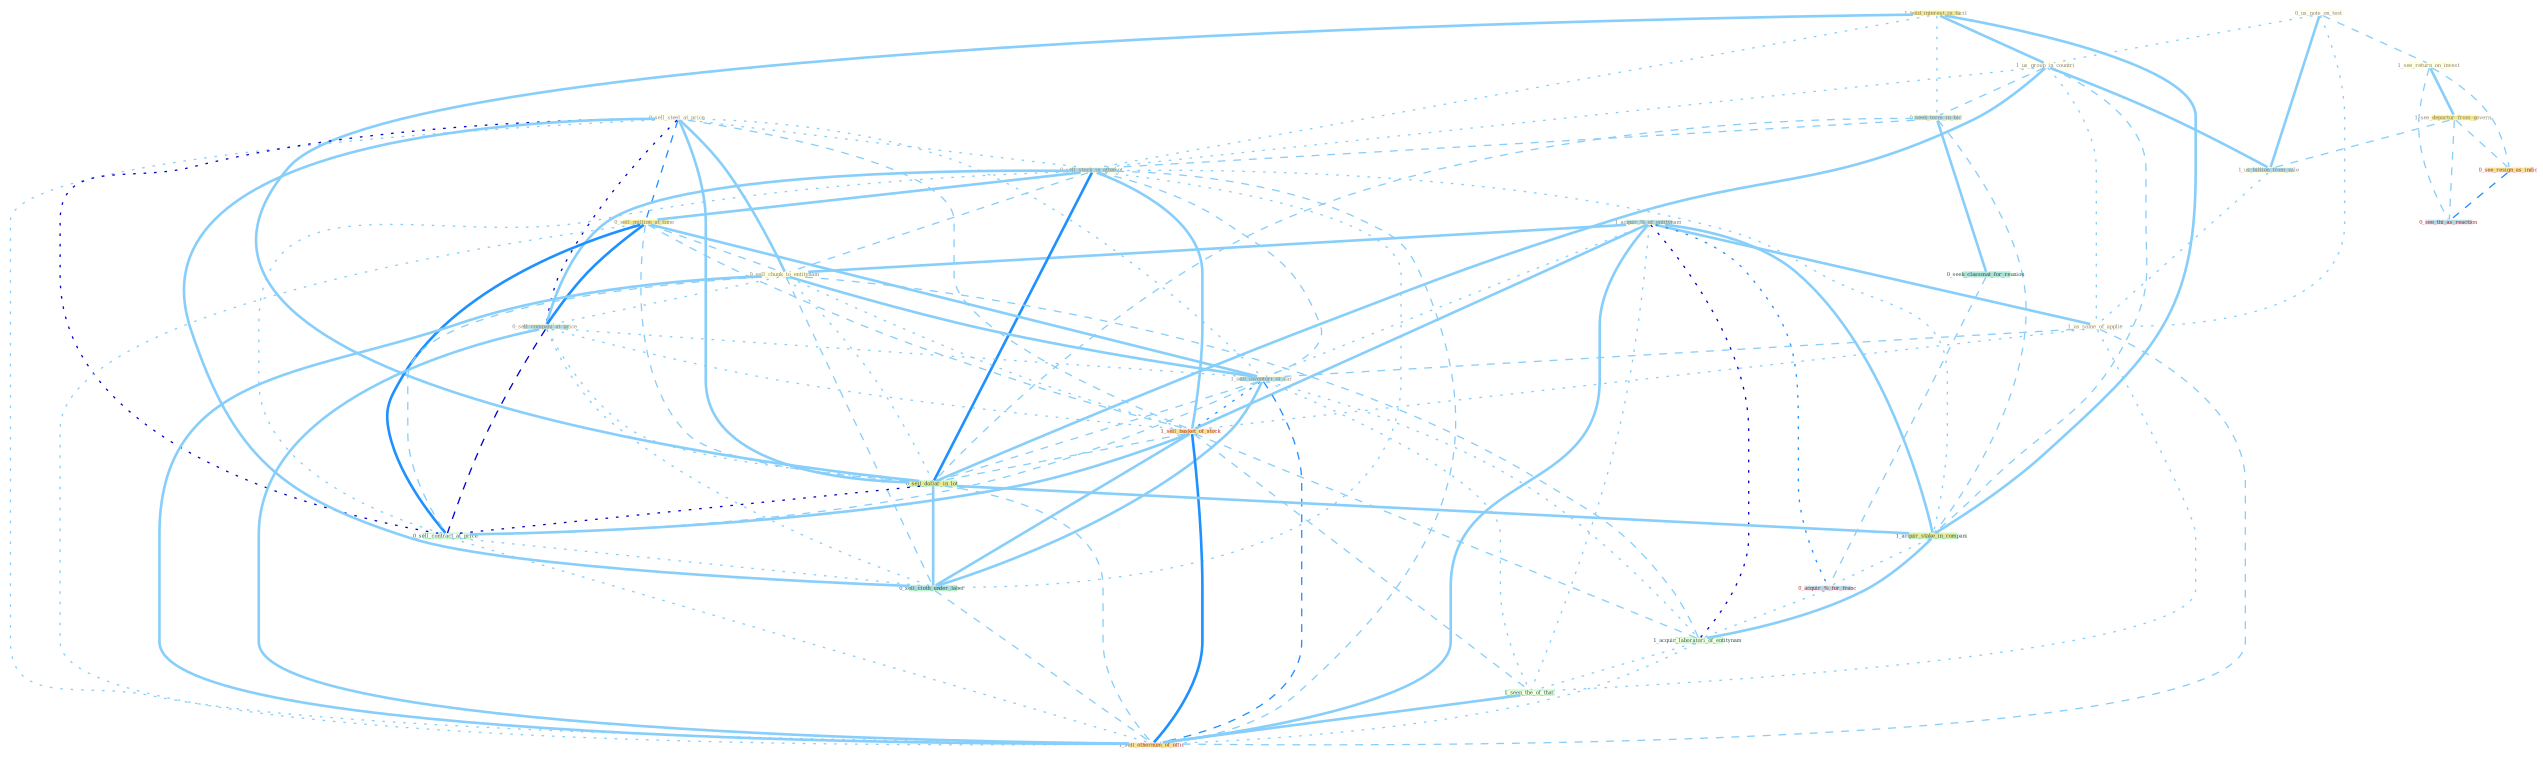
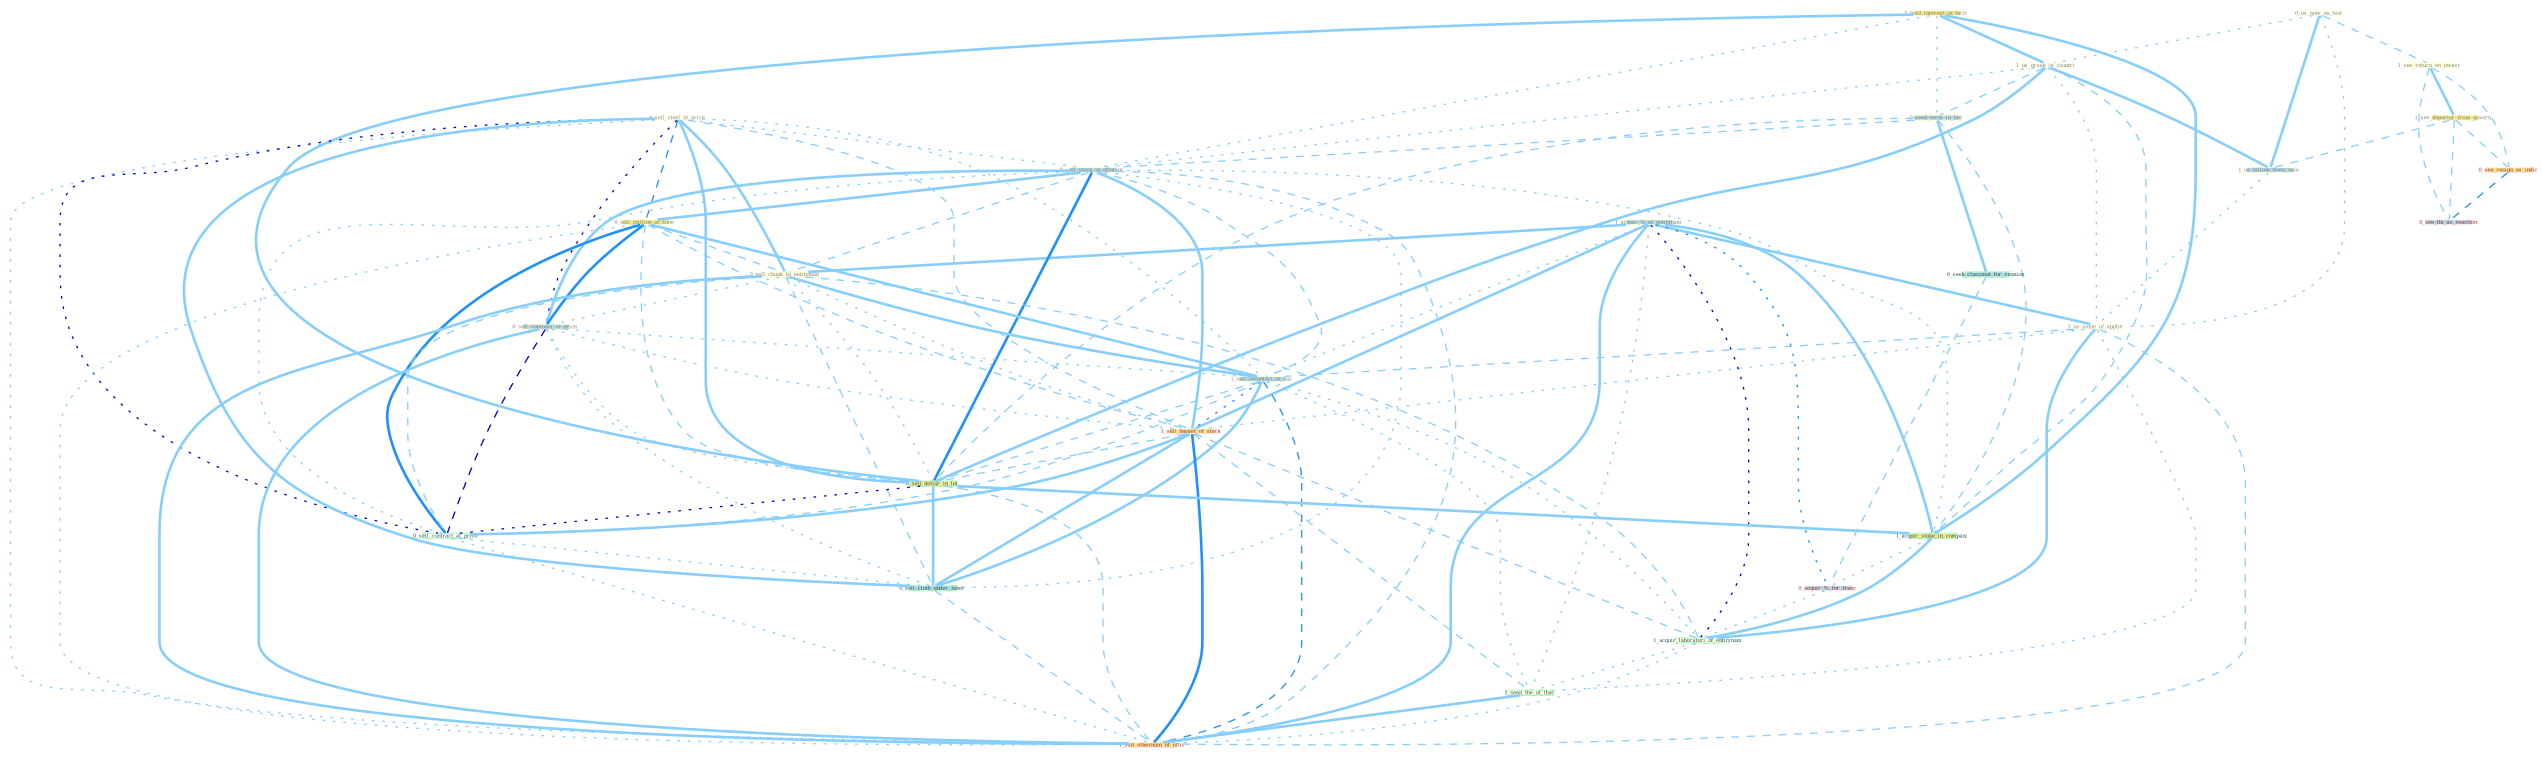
edge "1_us_some_of_applic" -- "1_acquir_laboratori_of_entitynam": added
